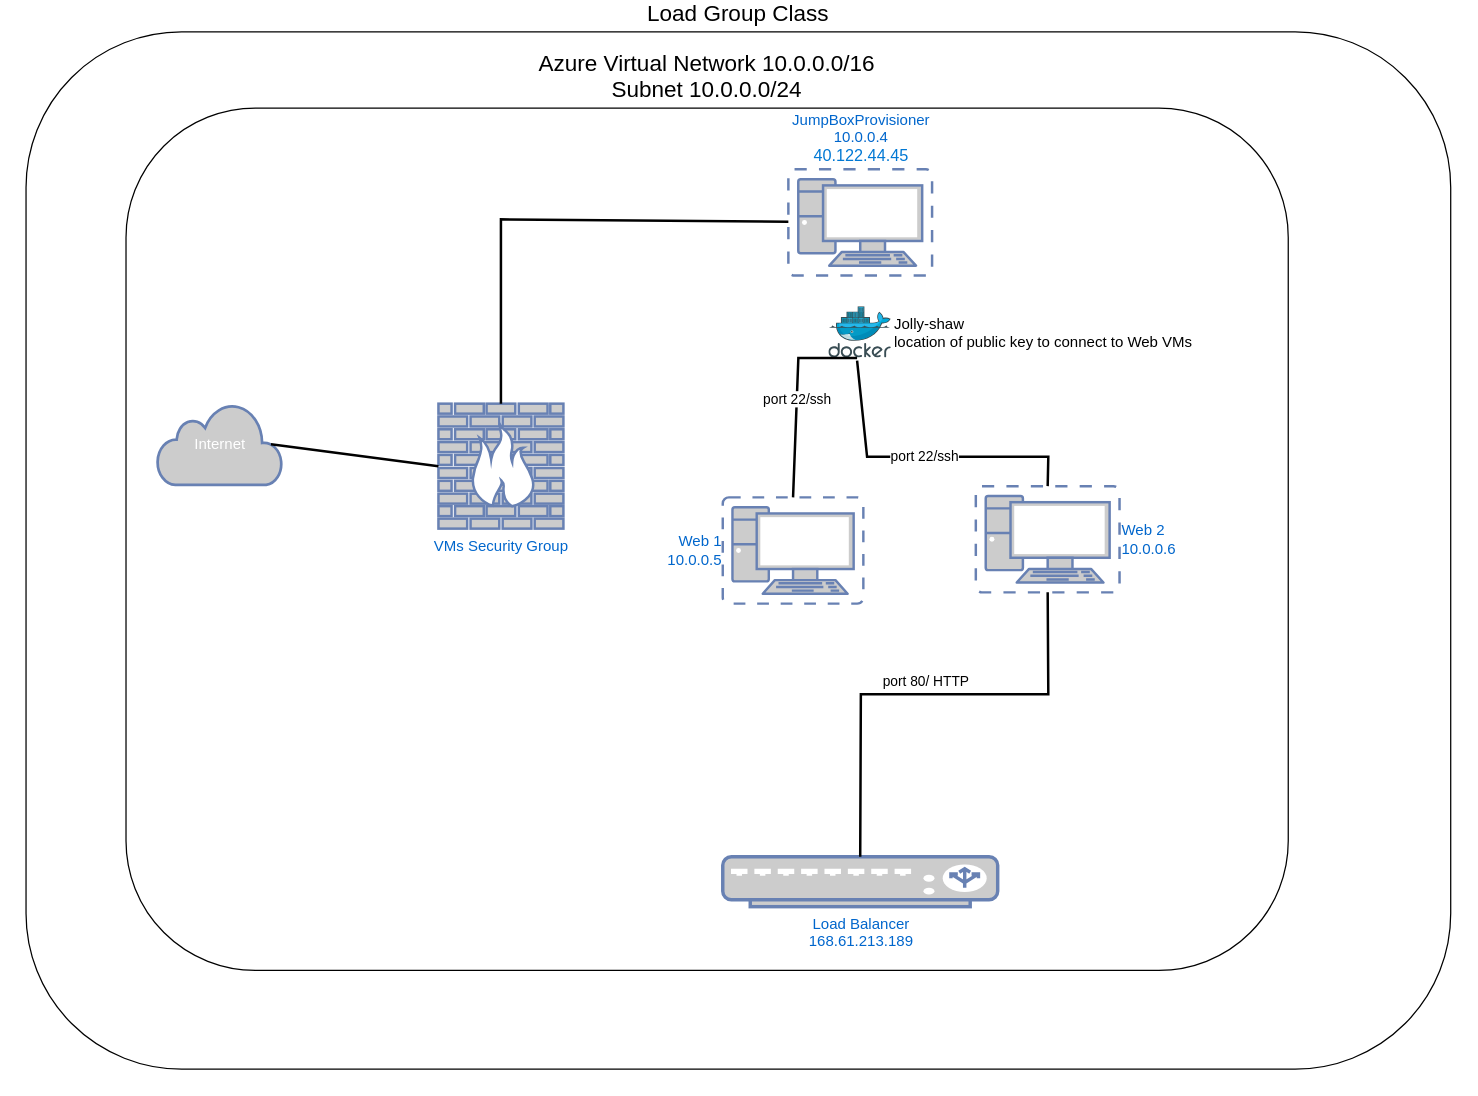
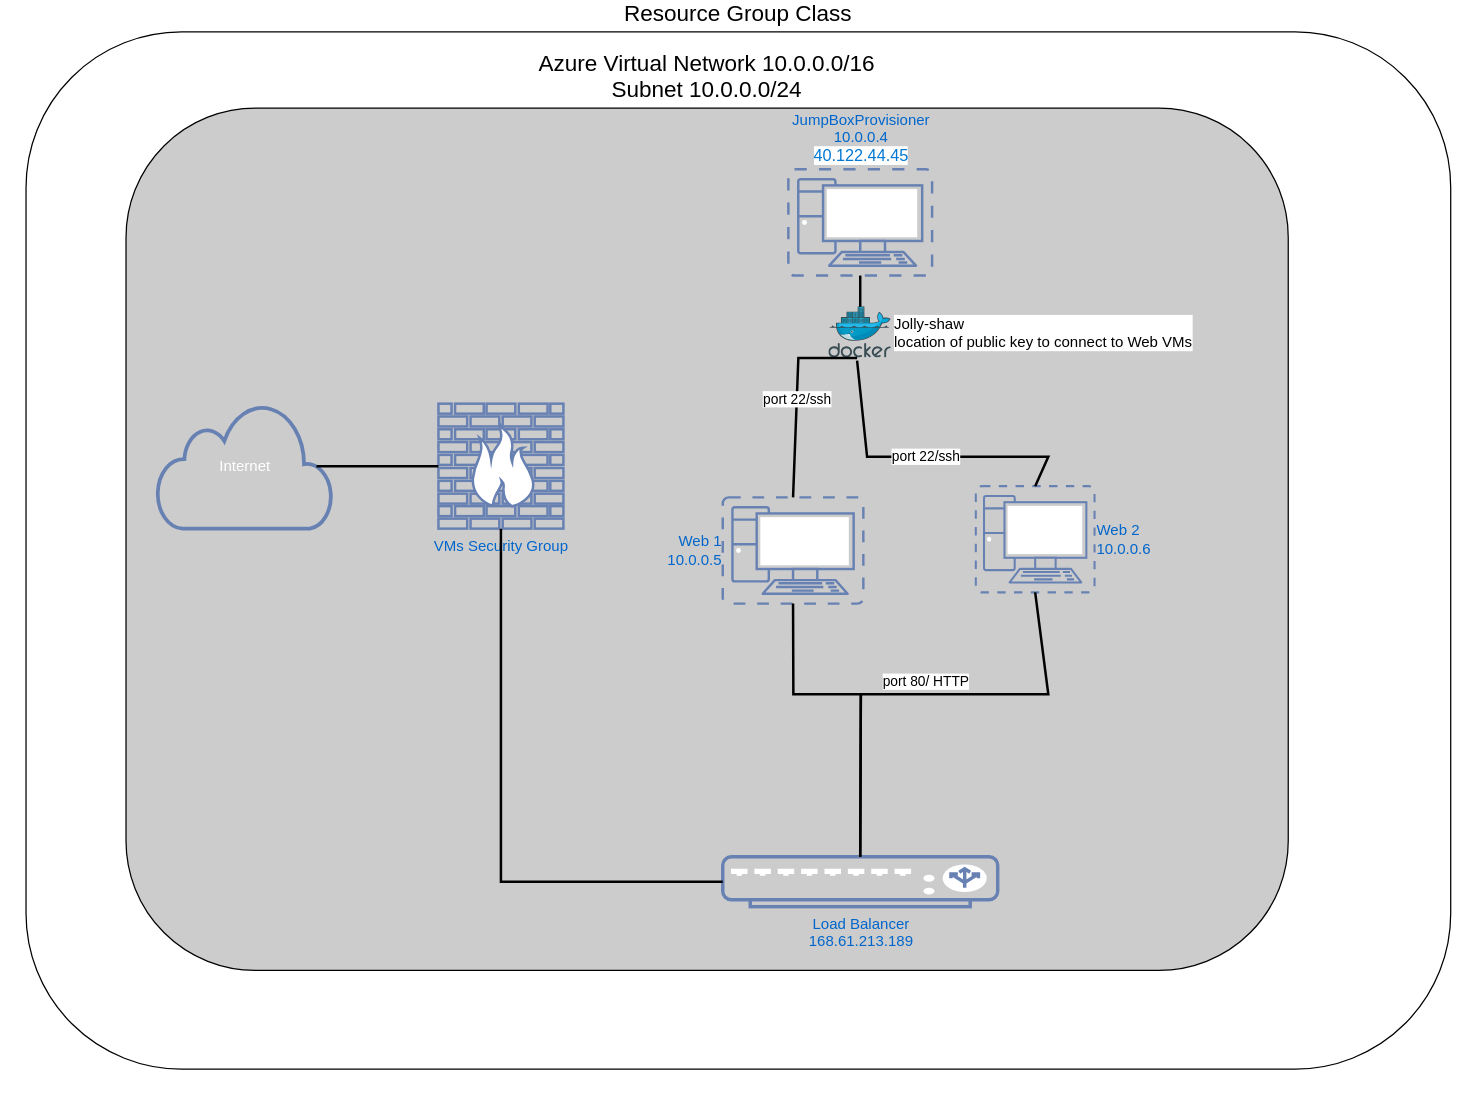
node "Load Group Class": label "Load Group Class" -> "Resource Group Class"
edge "JumpBoxProvisioner 10.0.0.4 40.122.44.45" -- "VMs Security Group": removed
edge "JumpBoxProvisioner 10.0.0.4 40.122.44.45" -- "Jolly-shaw location of public key to connect to Web VMs": added
node "Internet": size 125x81 -> 175x125
node "Azure Virtual Network 10.0.0.0/16 Subnet 10.0.0.0/24": fillcolor #ffffff -> #cccccc
node "Web 2 10.0.0.6": size 144x106 -> 119x106
edge "Web 1 10.0.0.5" -- "Load Balancer 168.61.213.189": added
edge "VMs Security Group" -- "Load Balancer 168.61.213.189": added
